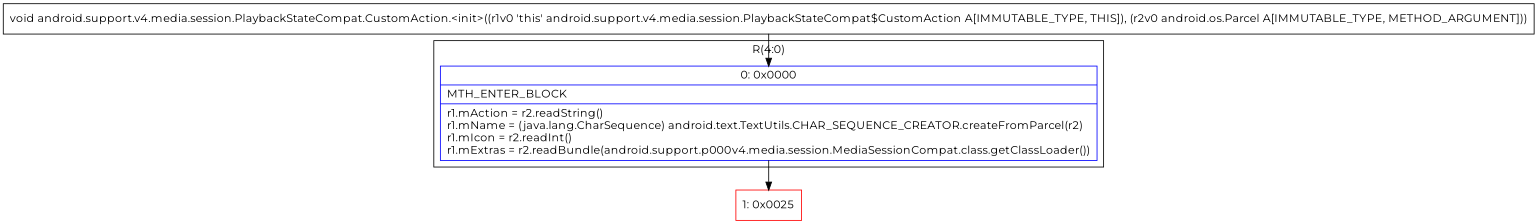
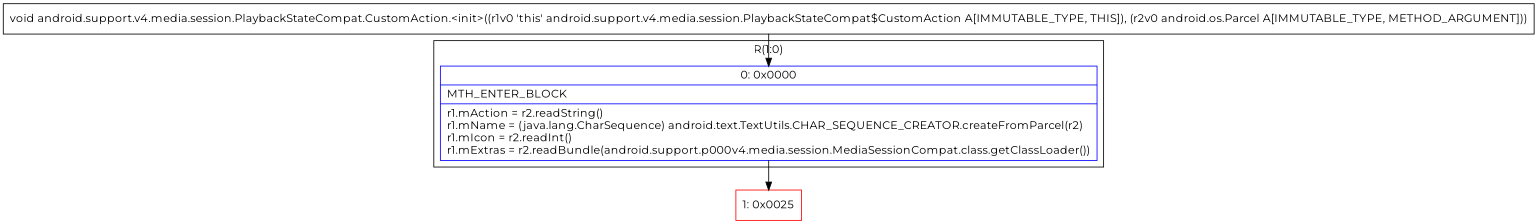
cluster "R(4:0)": label "R(4:0)" -> "R(1:0)"
